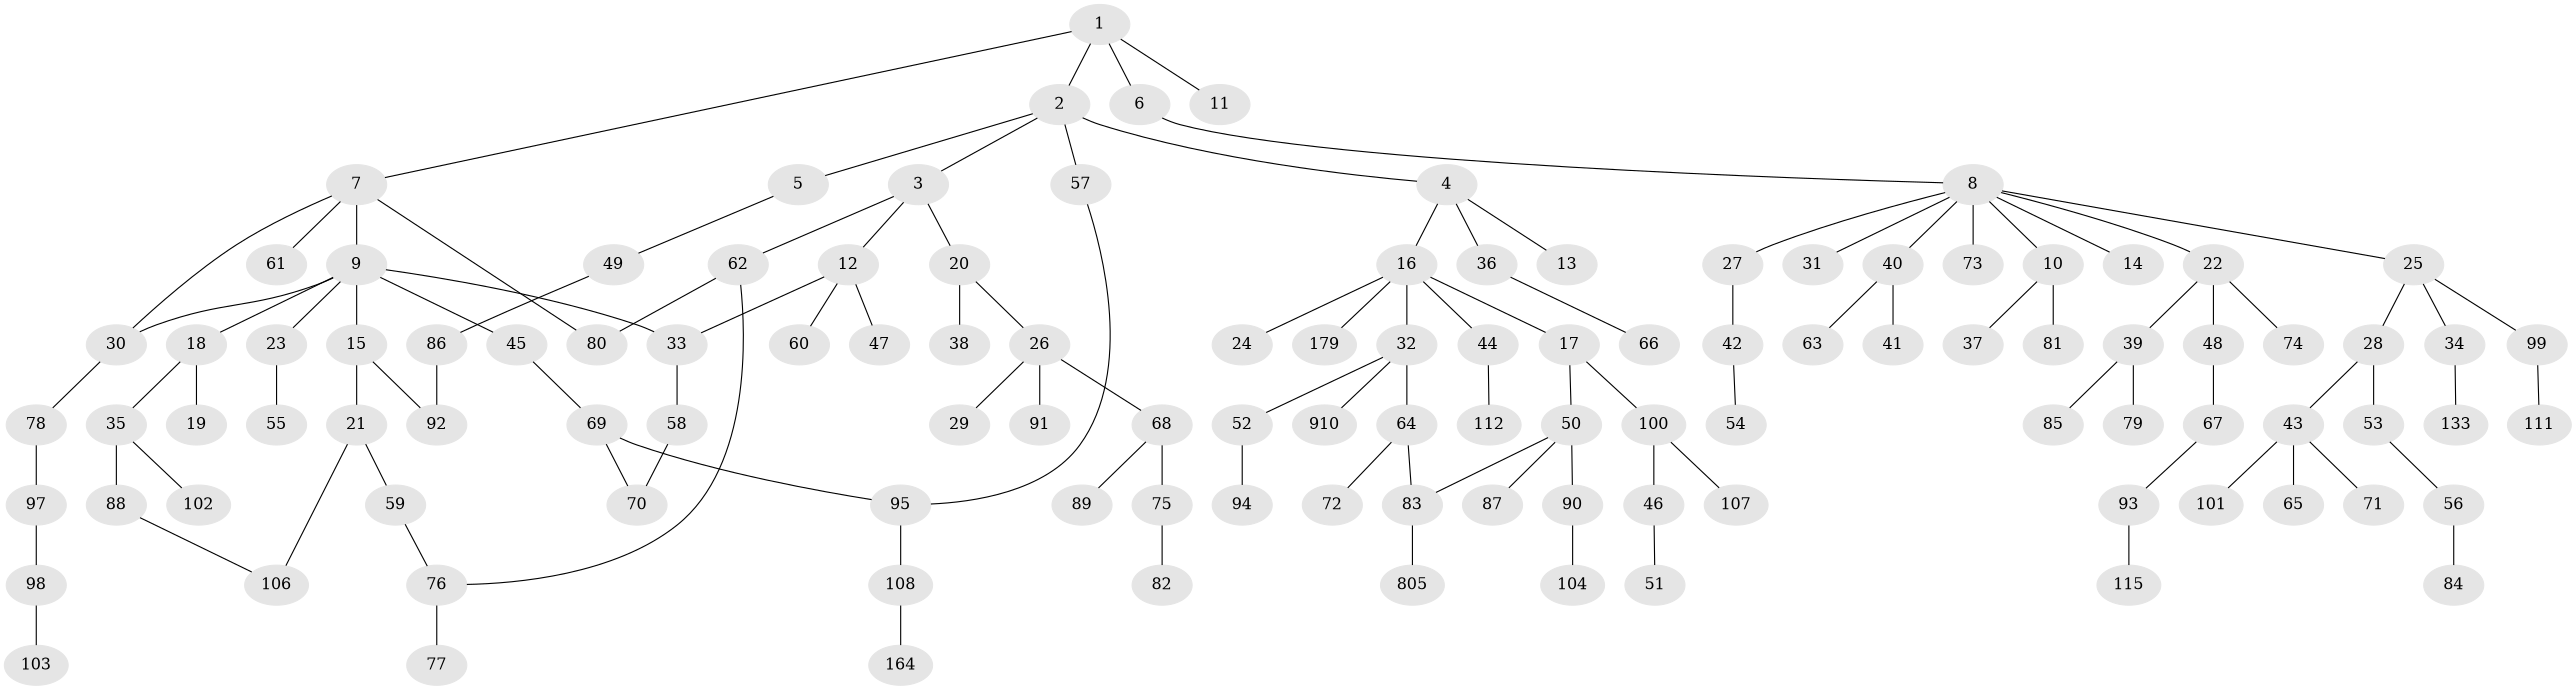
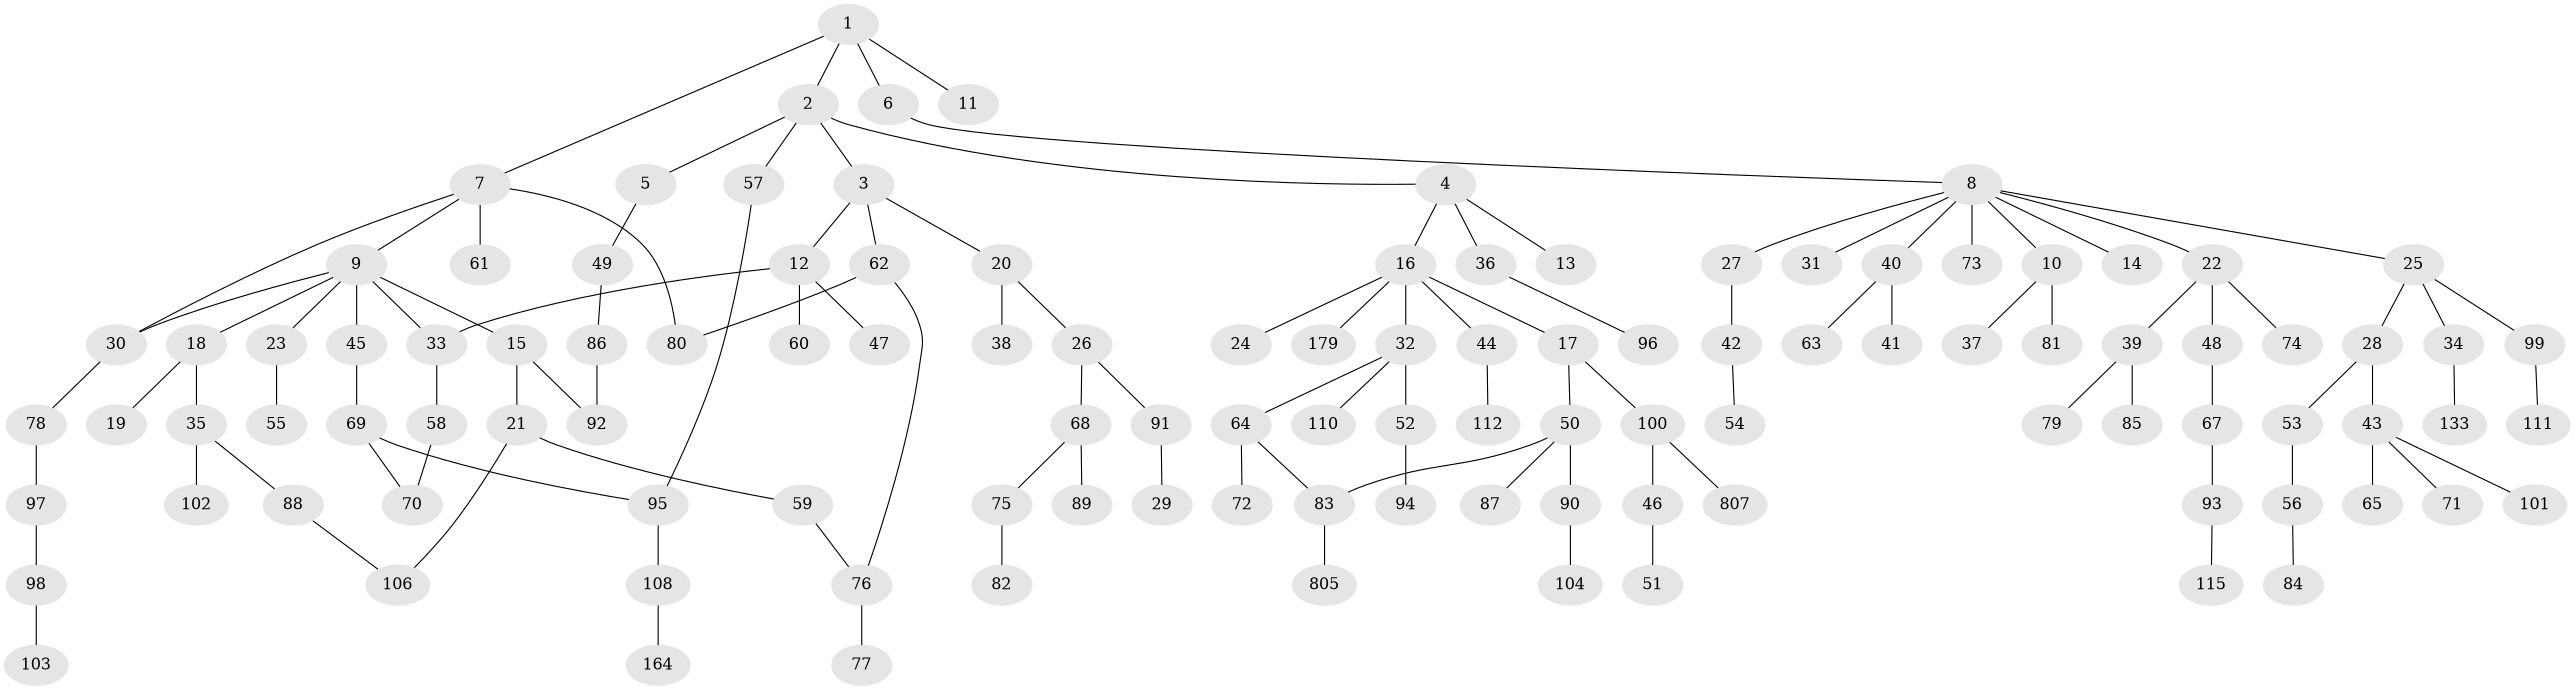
node "66": label "66" -> "96"
edge "26" -- "29": now "91" -- "29"
node "910": label "910" -> "110"
node "107": label "107" -> "807"
